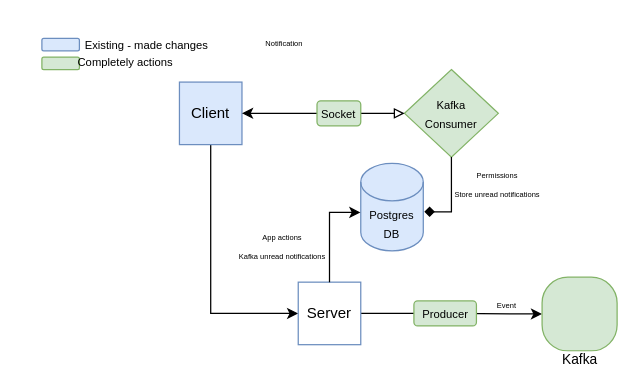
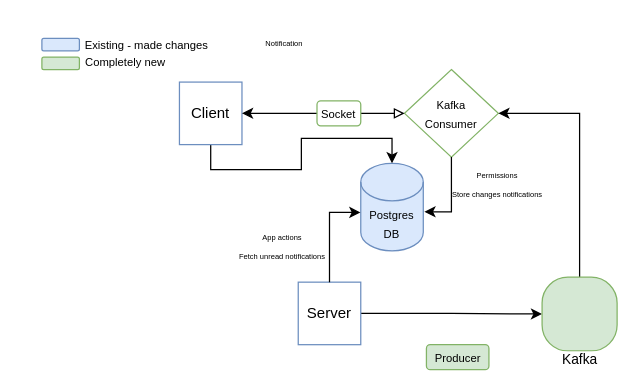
node "Completely actions": label "Completely actions" -> "Completely new"
node "Client": fillcolor #dae8fc -> #ffffff
node "Socket": fillcolor #d5e8d4 -> #ffffff
node "Kafka Consumer": fillcolor #d5e8d4 -> #ffffff
edge "Kafka" -> "Kafka Consumer": added
node "Permissions Store unread notifications": label "Permissions Store unread notifications" -> "Permissions Store changes notifications"
edge "Kafka Consumer" -> "Postgres DB": arrowhead diamond -> classic
node "App actions Kafka unread notifications": label "App actions Kafka unread notifications" -> "App actions Fetch unread notifications"
edge "Client" -> "Server": now "Client" -> "Postgres DB"
node "Event": removed
node "Producer": moved (445, 313) -> (458, 357)
